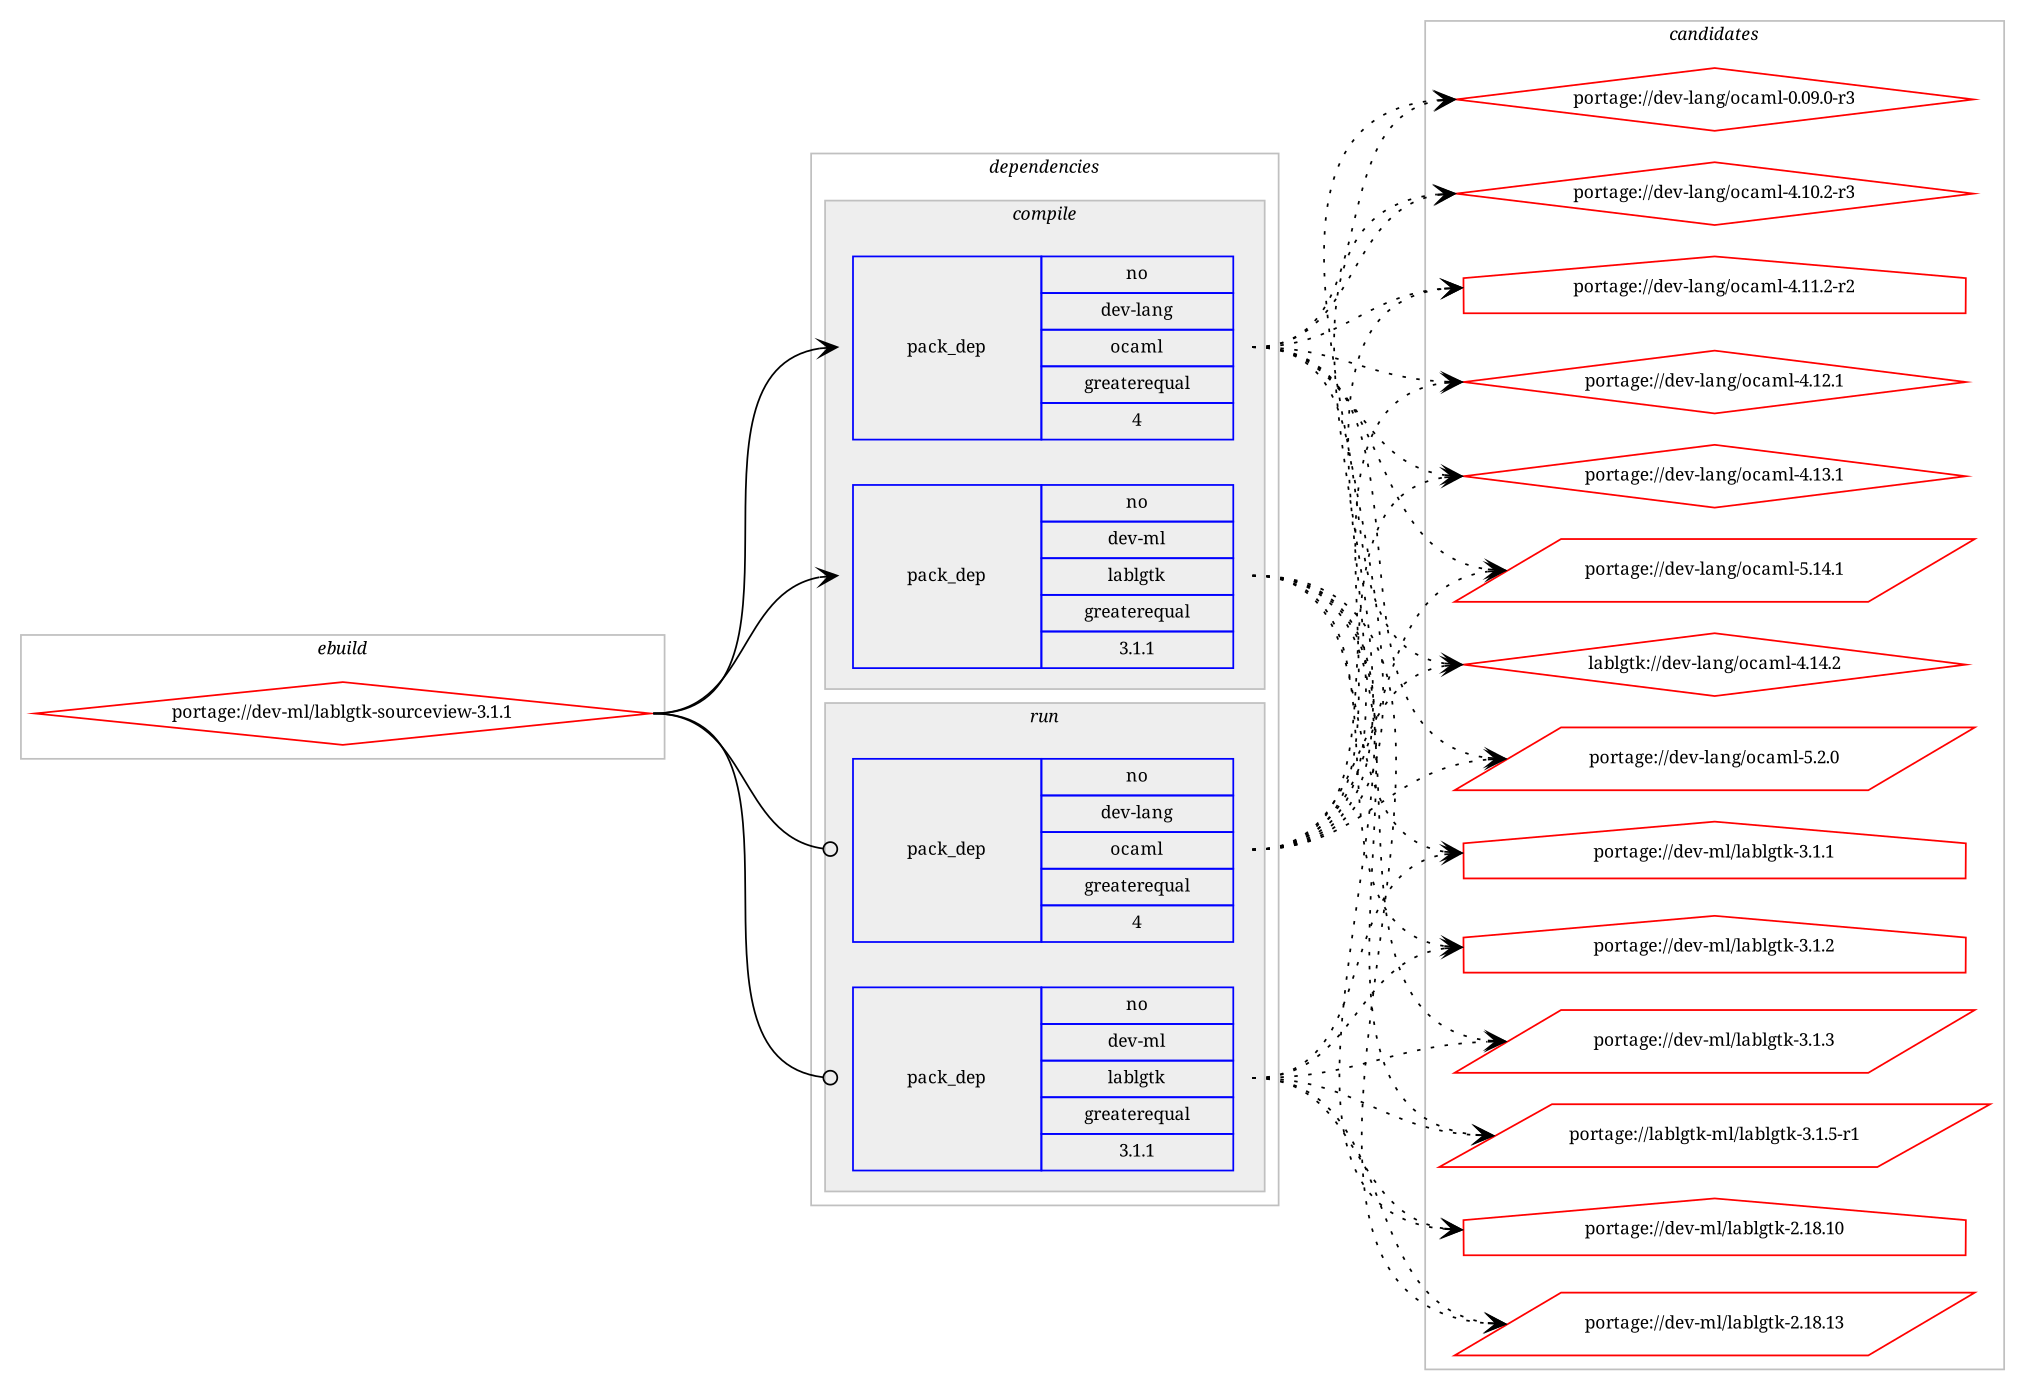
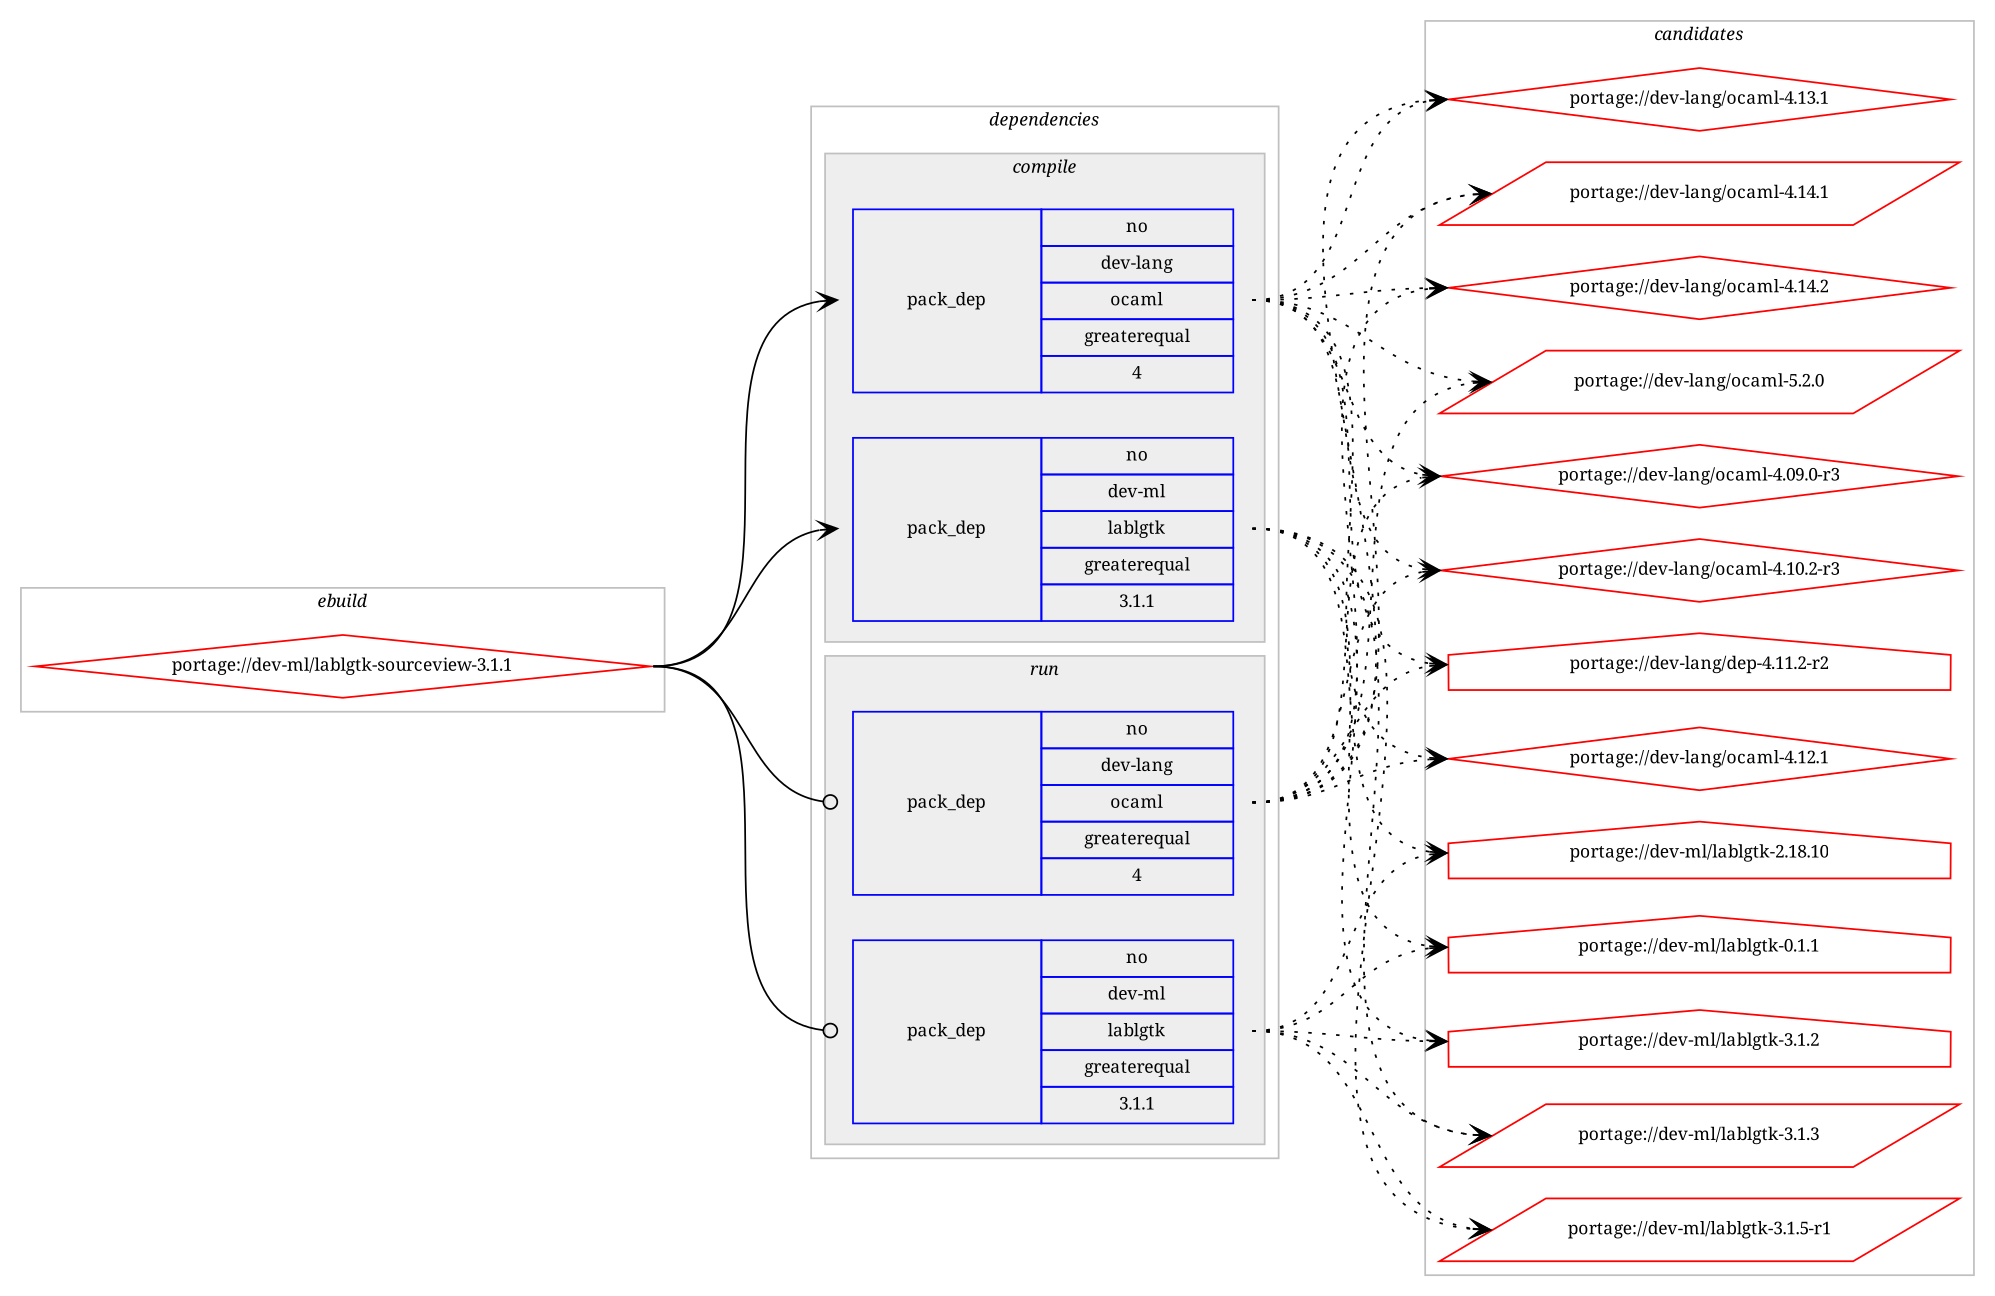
node "portage://dev-lang/ocaml-0.09.0-r3": label "portage://dev-lang/ocaml-0.09.0-r3" -> "portage://dev-lang/ocaml-4.09.0-r3"
node "portage://dev-lang/ocaml-4.11.2-r2": label "portage://dev-lang/ocaml-4.11.2-r2" -> "portage://dev-lang/dep-4.11.2-r2"
node "portage://dev-lang/ocaml-5.14.1": label "portage://dev-lang/ocaml-5.14.1" -> "portage://dev-lang/ocaml-4.14.1"
node "lablgtk://dev-lang/ocaml-4.14.2": label "lablgtk://dev-lang/ocaml-4.14.2" -> "portage://dev-lang/ocaml-4.14.2"
node "portage://dev-ml/lablgtk-3.1.1": label "portage://dev-ml/lablgtk-3.1.1" -> "portage://dev-ml/lablgtk-0.1.1"
node "portage://lablgtk-ml/lablgtk-3.1.5-r1": label "portage://lablgtk-ml/lablgtk-3.1.5-r1" -> "portage://dev-ml/lablgtk-3.1.5-r1"
node "portage://dev-ml/lablgtk-2.18.13": removed
